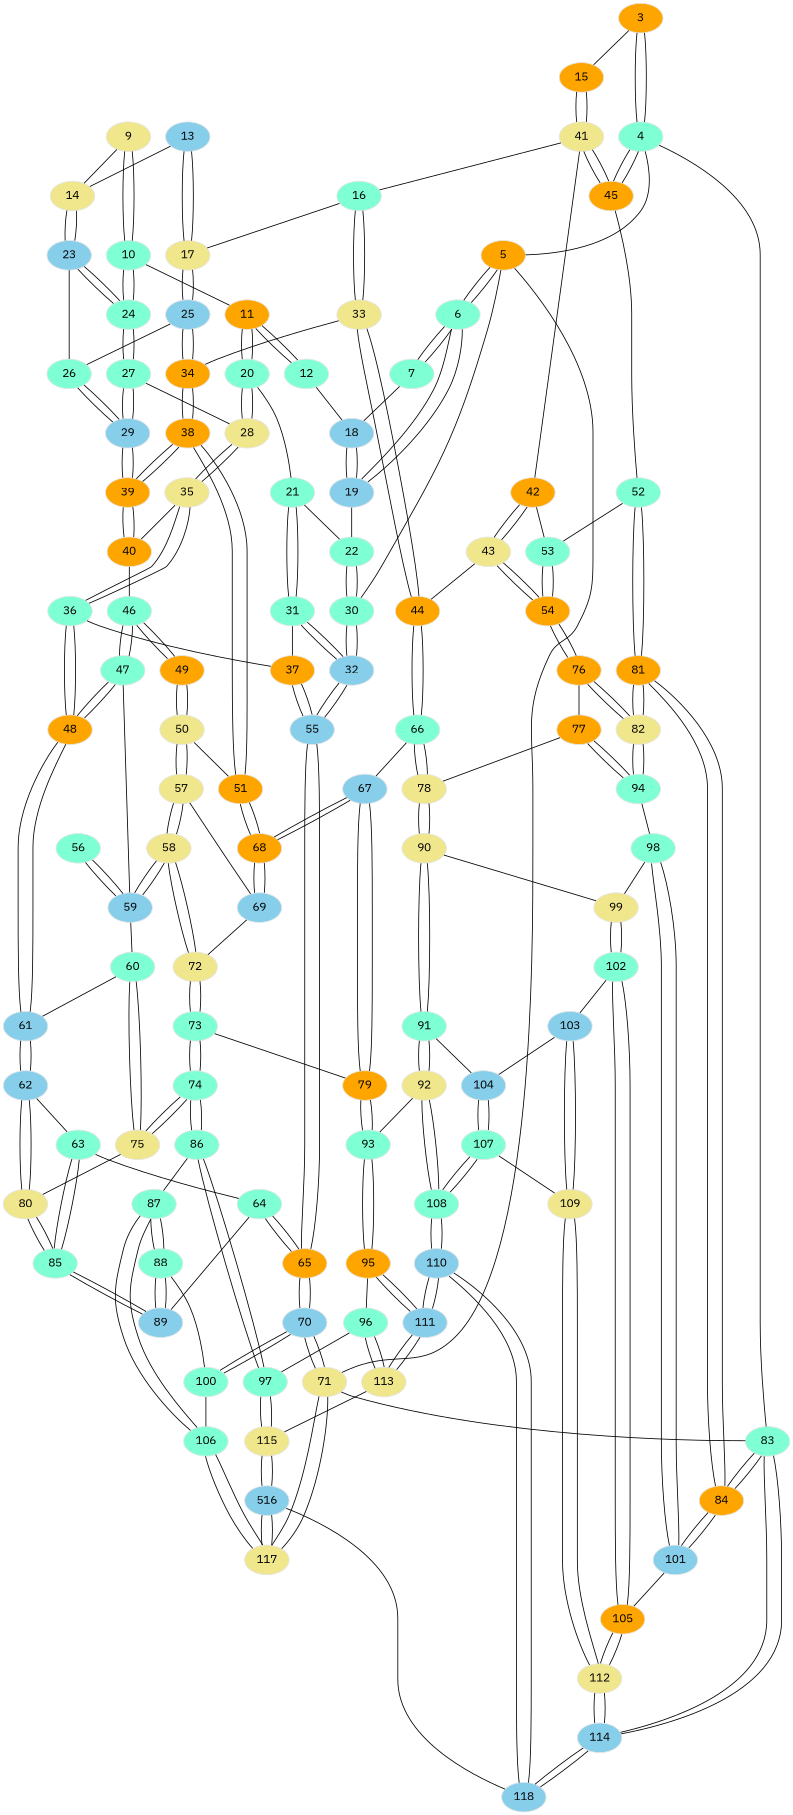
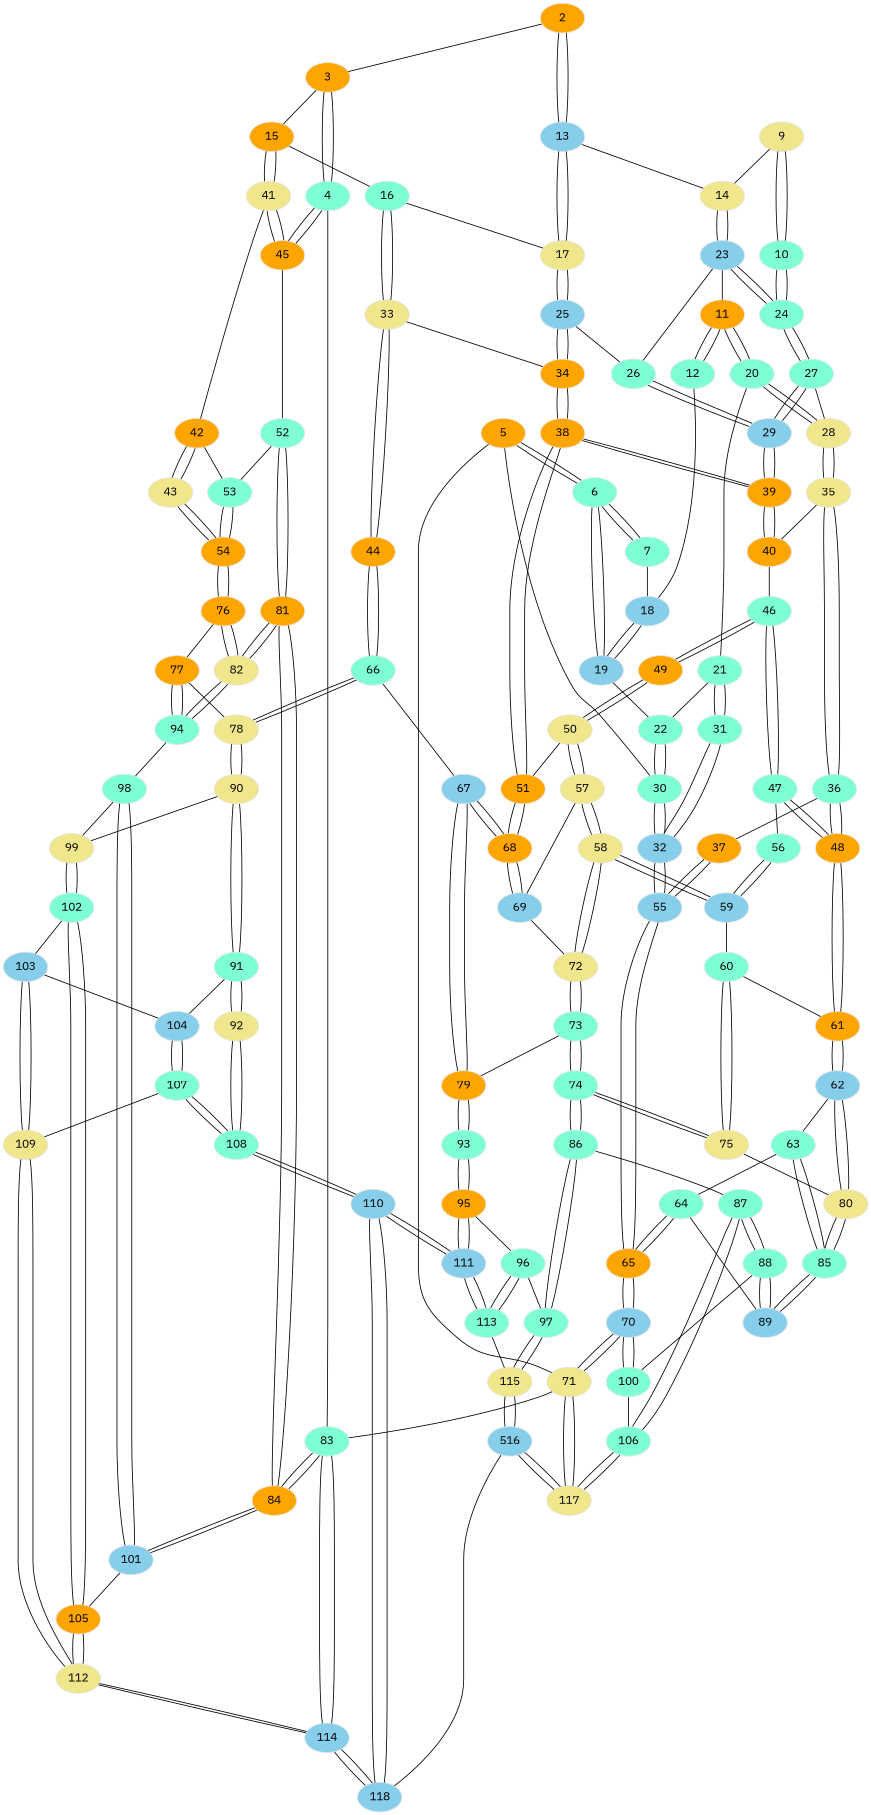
node "2": added
edge "41" -- "16": now "15" -- "16"
edge "4" -- "5": removed
edge "10" -- "11": now "23" -- "11"
edge "43" -- "44": removed
edge "31" -- "37": removed
edge "47" -- "59": now "47" -- "56"
node "61": fillcolor skyblue -> orange
edge "92" -- "93": removed
node "113": fillcolor khaki -> aquamarine
